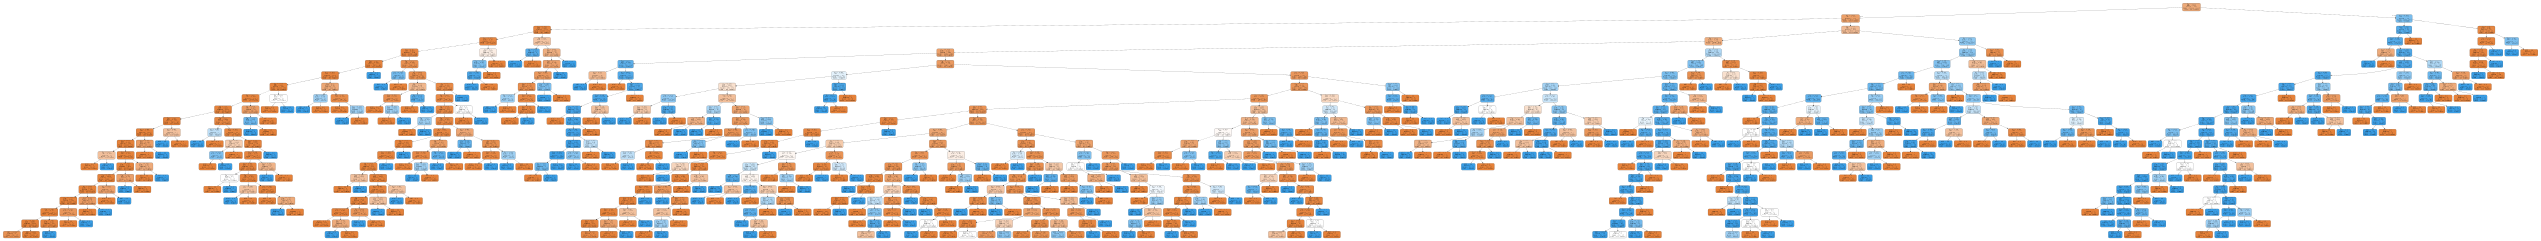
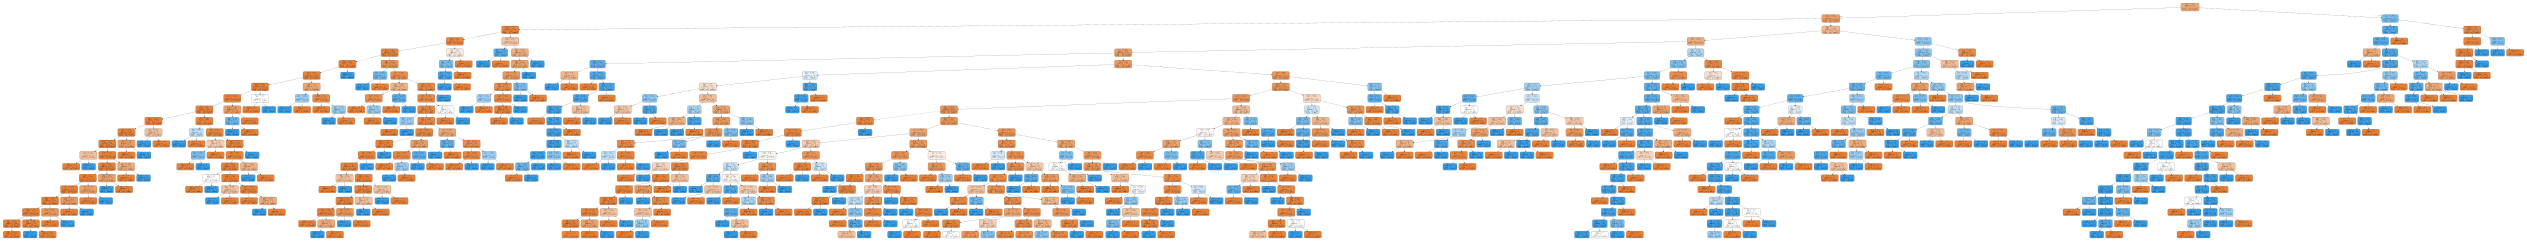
node "gini = 0.198": removed
node "gini = 0.046": added
